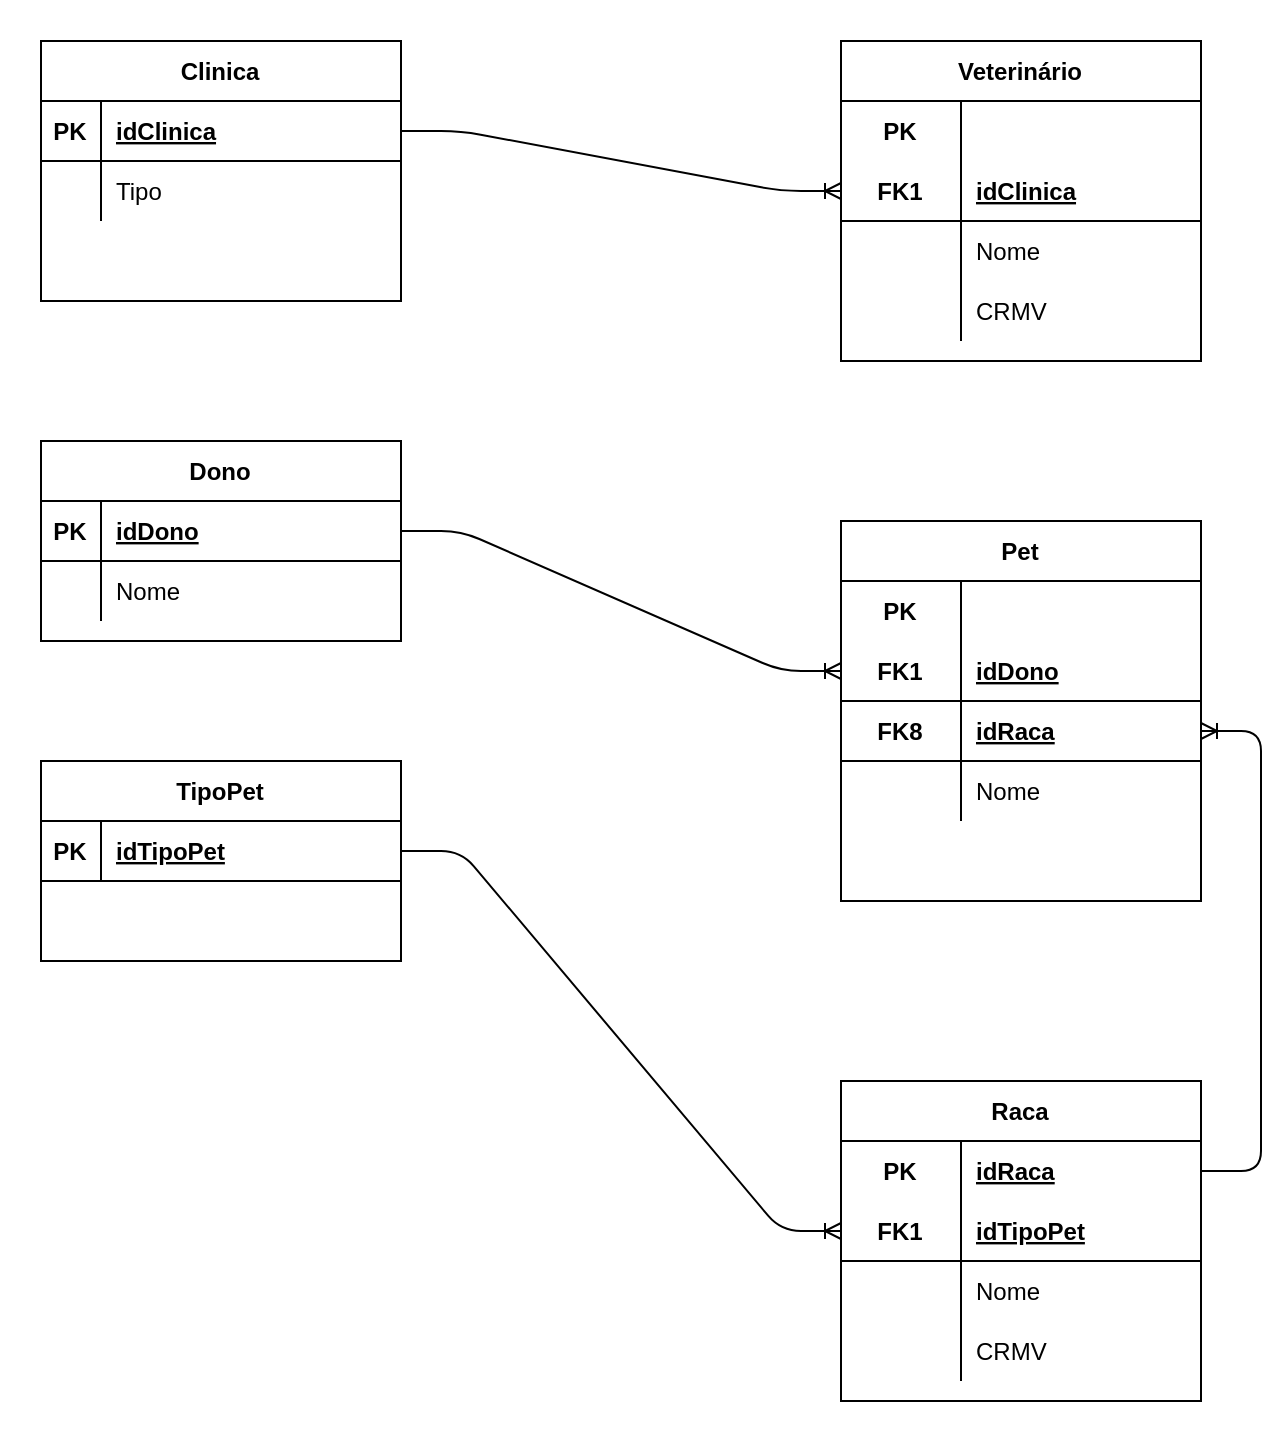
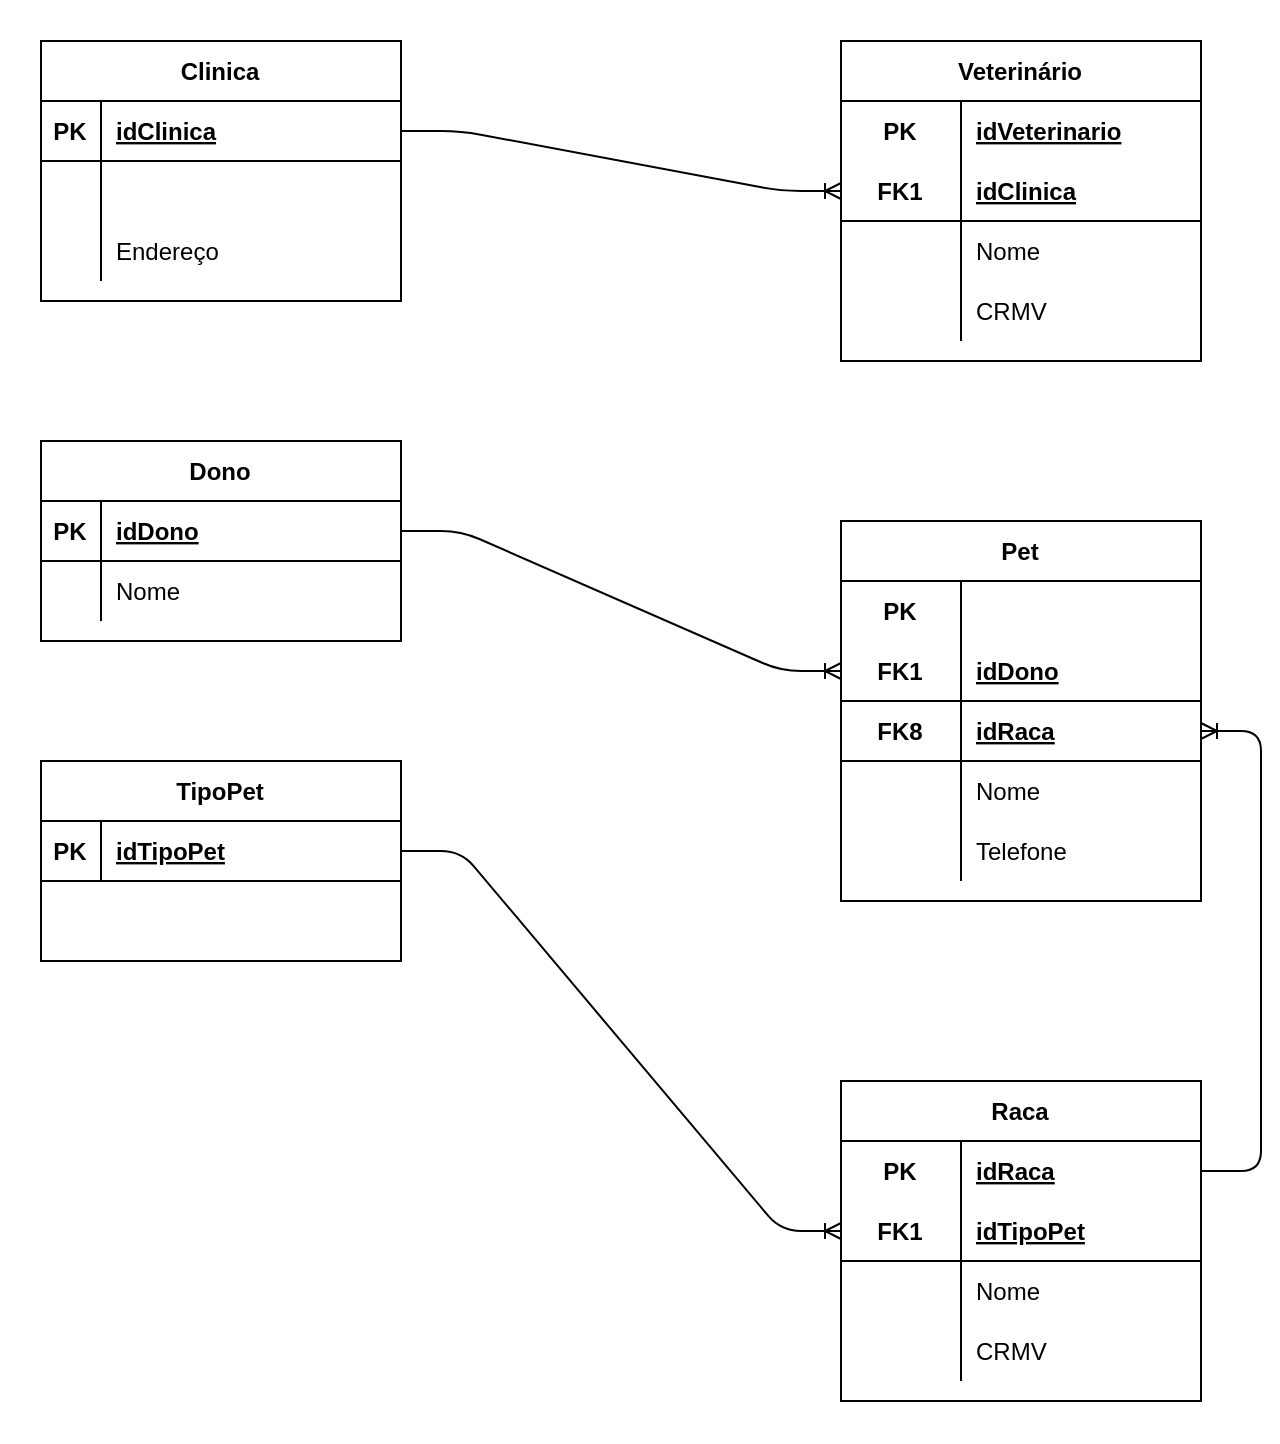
node "idVeterinario": added
node "Tipo": removed
node "Endereço": added
node "Telefone": added
